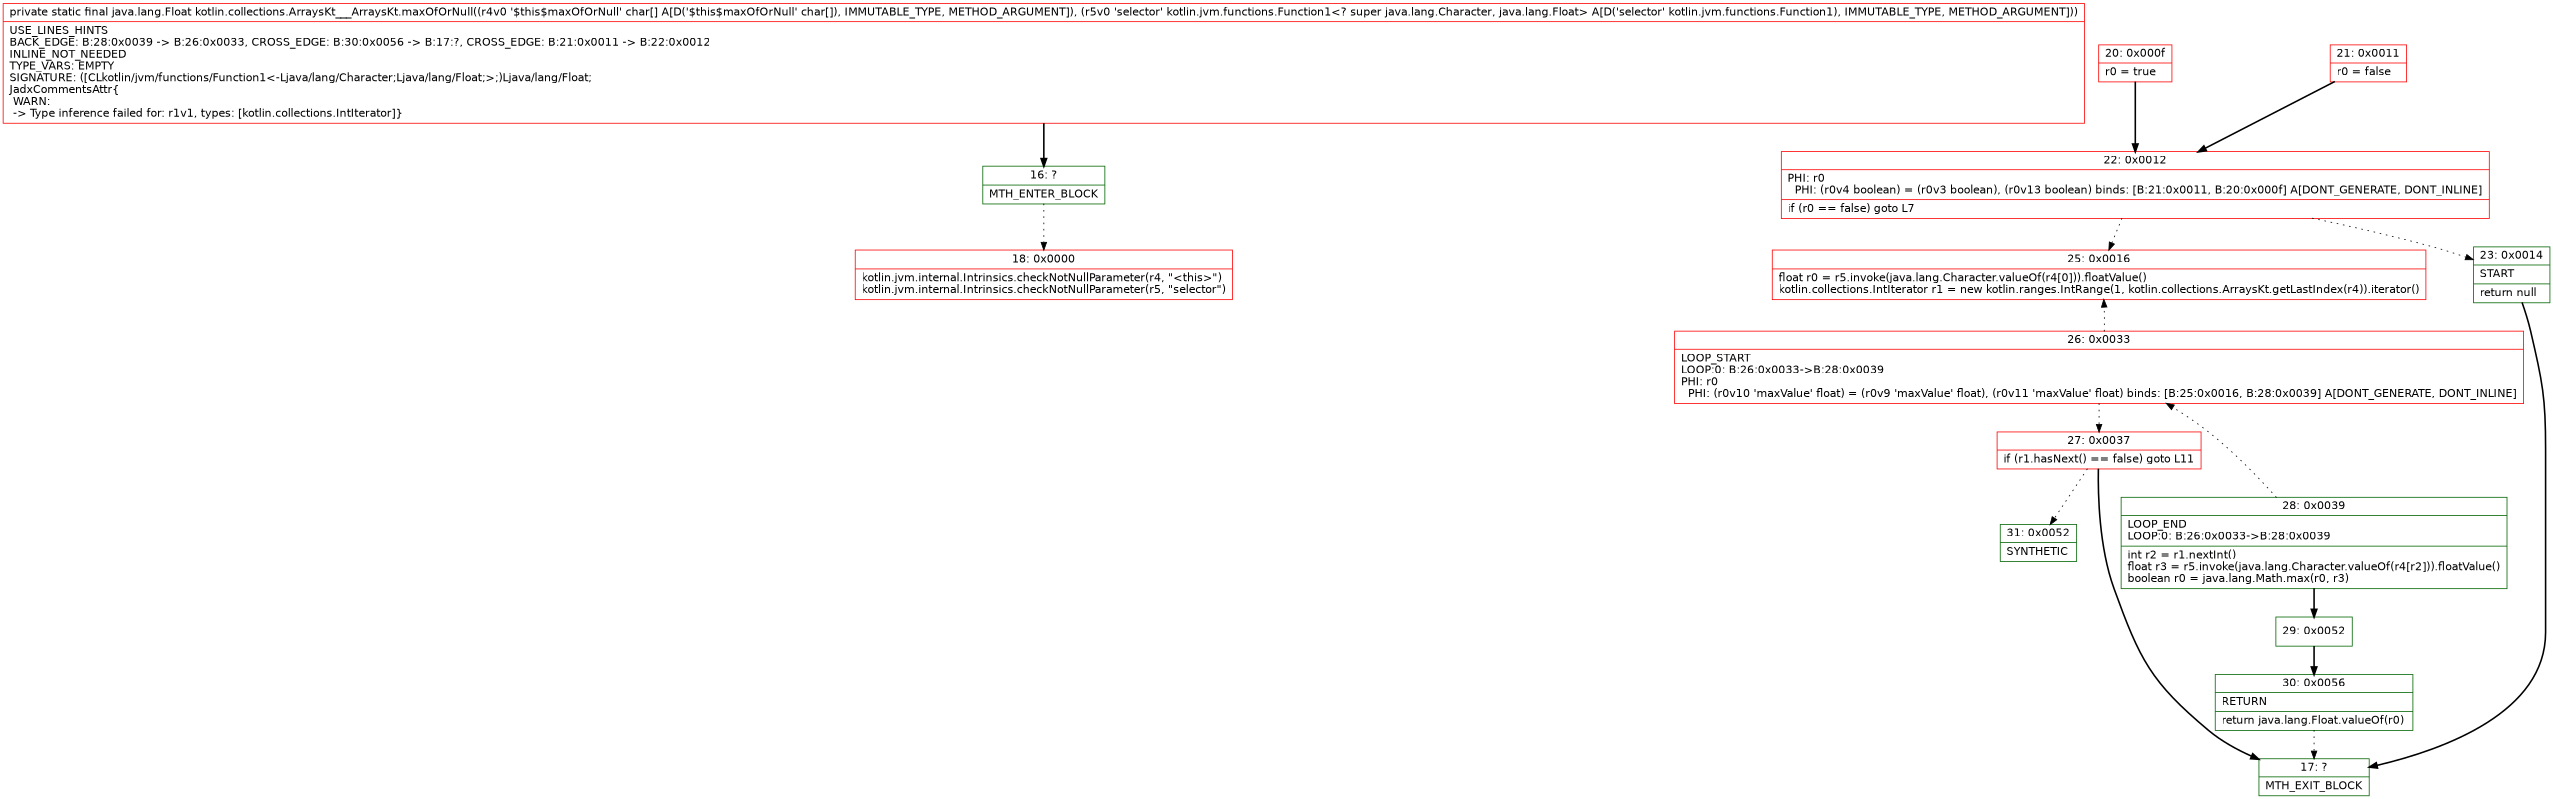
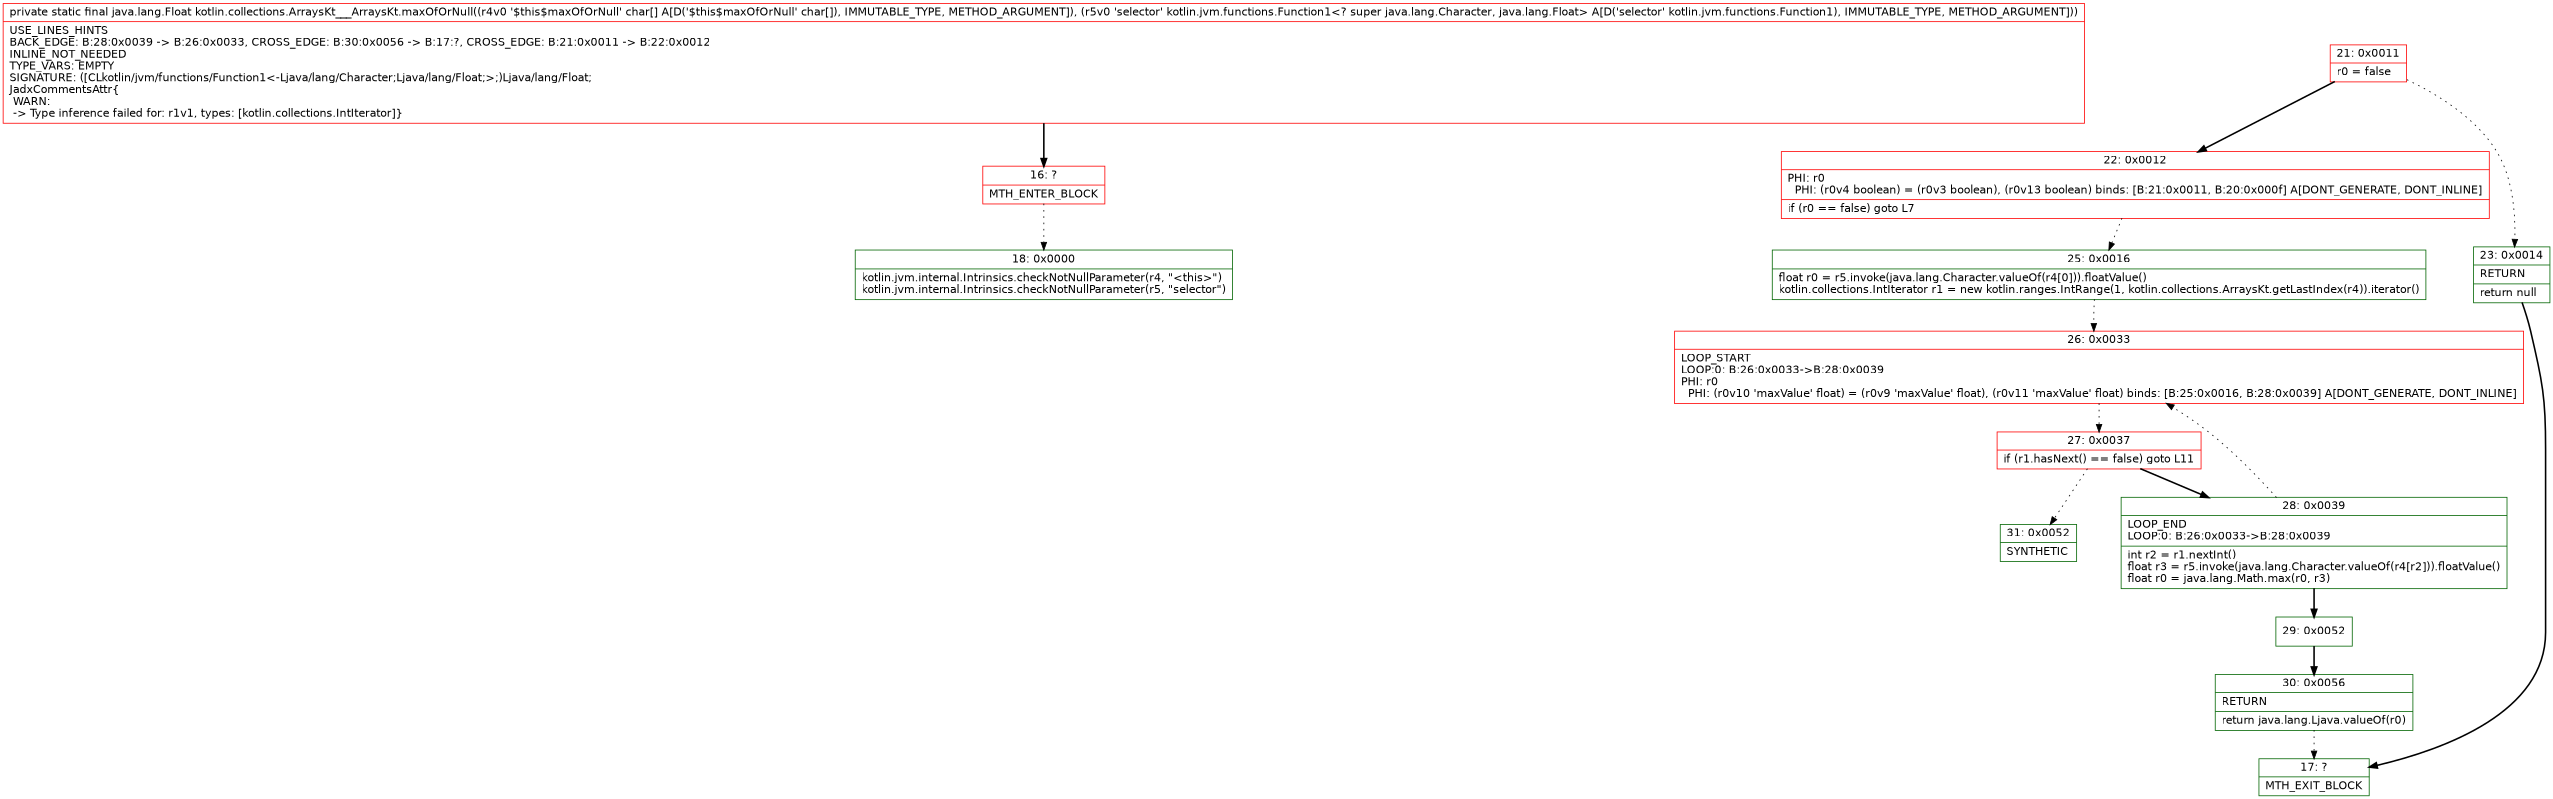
node "20: 0x000f": removed
node "16: ?": color darkgreen -> red
edge "22: 0x0012" -> "23: 0x0014": now "21: 0x0011" -> "23: 0x0014"
node "23: 0x0014": text "START" -> "RETURN"
node "18: 0x0000": color red -> darkgreen
node "25: 0x0016": color red -> darkgreen
edge "26: 0x0033" -> "25: 0x0016": reversed
node "28: 0x0039": text "boolean r0 = java.lang.Math.max(r0, r3)" -> "float r0 = java.lang.Math.max(r0, r3)"
edge "27: 0x0037" -> "17: ?": now "27: 0x0037" -> "28: 0x0039"
node "30: 0x0056": text "return java.lang.Float.valueOf(r0)" -> "return java.lang.Ljava.valueOf(r0)"
